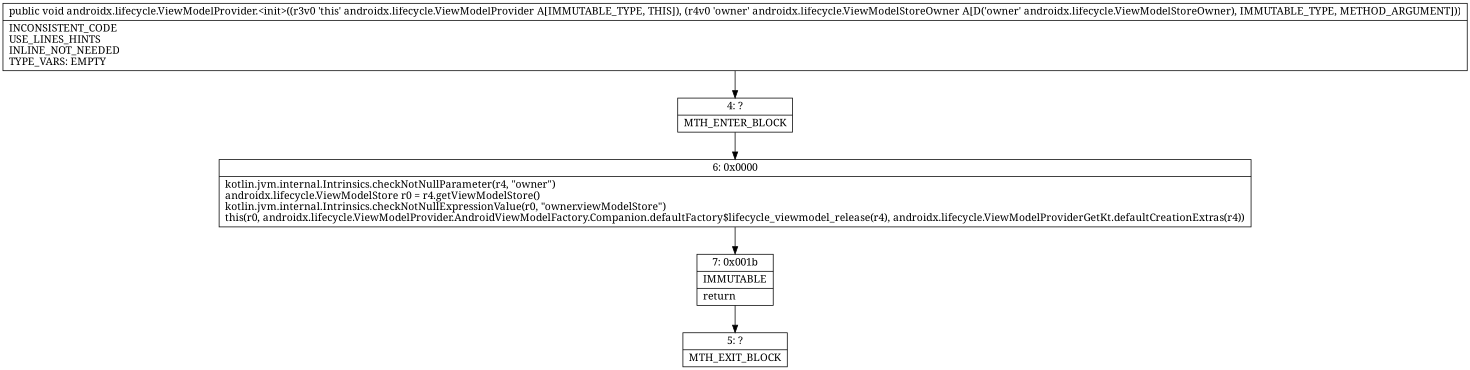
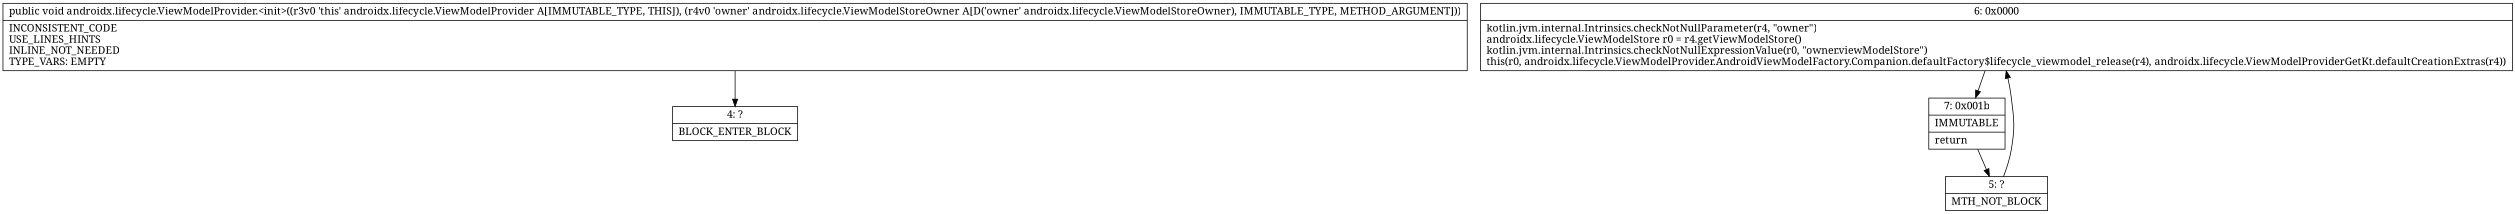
node "4: ?": text "MTH_ENTER_BLOCK" -> "BLOCK_ENTER_BLOCK"
edge "4: ?" -> "6: 0x0000": now "5: ?" -> "6: 0x0000"
node "5: ?": text "MTH_EXIT_BLOCK" -> "MTH_NOT_BLOCK"
